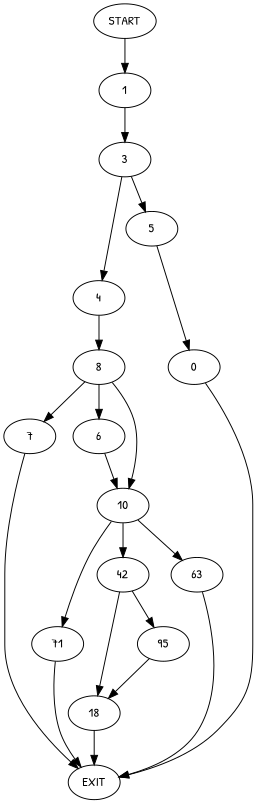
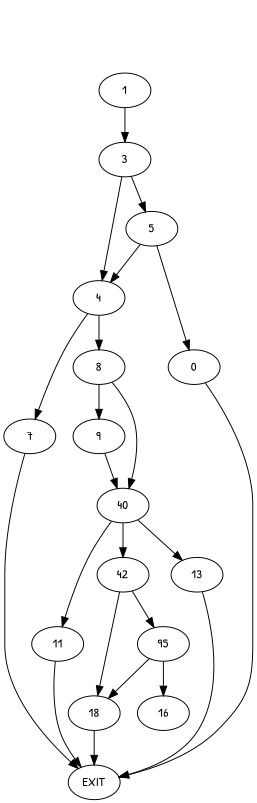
node "START": removed
edge "5" -> "4": added
edge "8" -> "7": now "4" -> "7"
node "6": label "6" -> "9"
node "10": label "10" -> "40"
node "63": label "63" -> "13"
node "71": label "71" -> "11"
node "16": added
